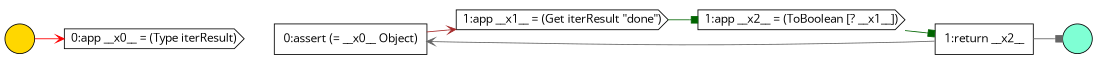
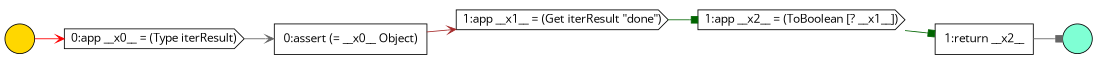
edge "1:return __x2__" -> "0:assert (= __x0__ Object)": now "0:app __x0__ = (Type iterResult)" -> "0:assert (= __x0__ Object)"
